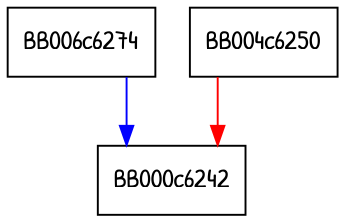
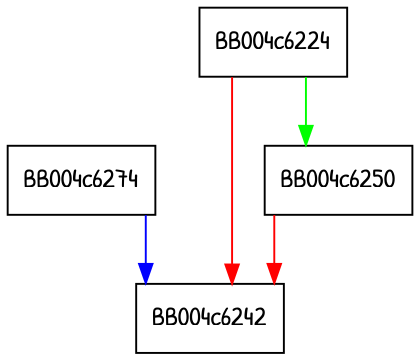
node "BB006c6274": label "BB006c6274" -> "BB004c6274"
node "BB004c6224": added
node "BB000c6242": label "BB000c6242" -> "BB004c6242"
